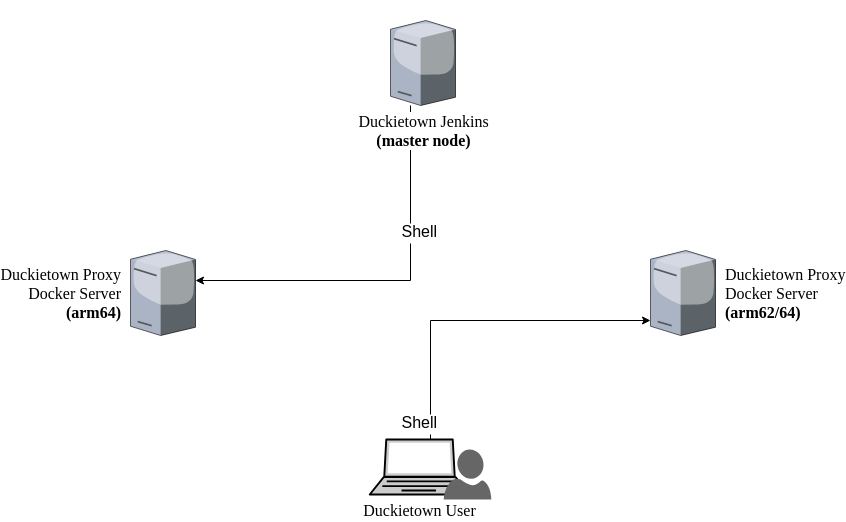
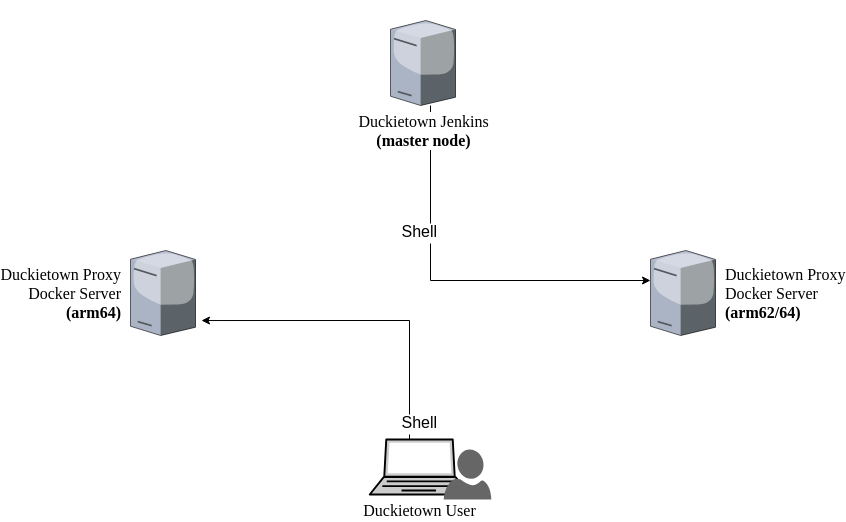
edge "Duckietown Jenkins (master node)" -> "Duckietown Proxy Docker Server (arm64)": removed
edge "Duckietown Jenkins (master node)" -> "Duckietown Proxy Docker Server (arm62/64)": added
edge "Duckietown User" -> "Duckietown Proxy Docker Server (arm64)": added
edge "Duckietown User" -> "Duckietown Proxy Docker Server (arm62/64)": removed
